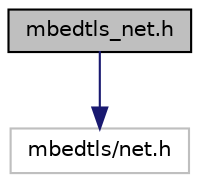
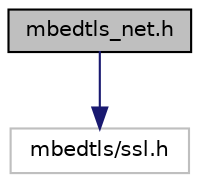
node "mbedtls/net.h": label "mbedtls/net.h" -> "mbedtls/ssl.h"
